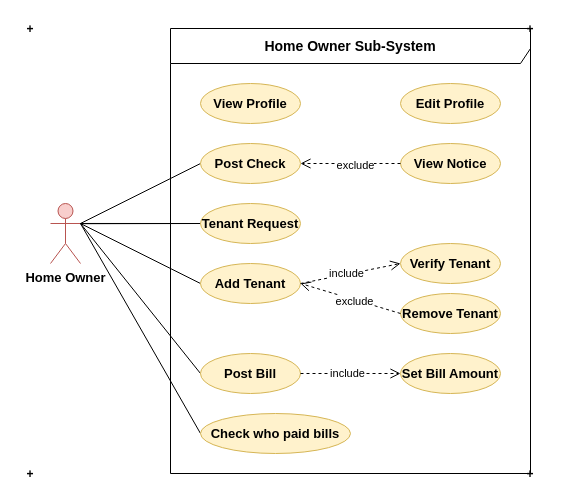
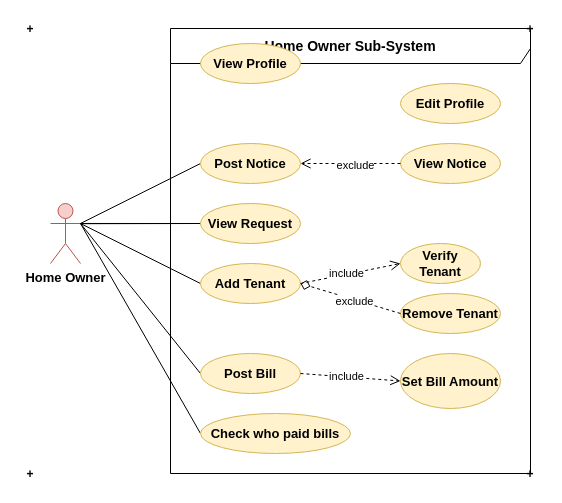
node "View Profile": moved (251, 104) -> (251, 64)
node "Post Check": label "Post Check" -> "Post Notice"
node "Tenant Request": label "Tenant Request" -> "View Request"
node "Verify Tenant": size 100x40 -> 80x40
edge "Remove Tenant" -> "Add Tenant": arrowhead open -> diamond
node "Set Bill Amount": size 100x40 -> 100x55
